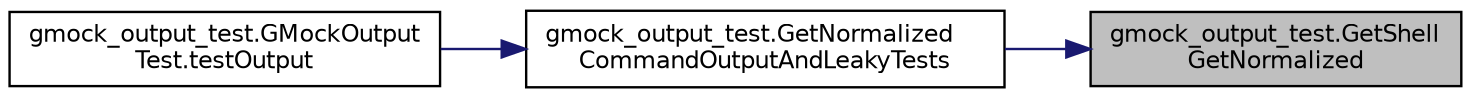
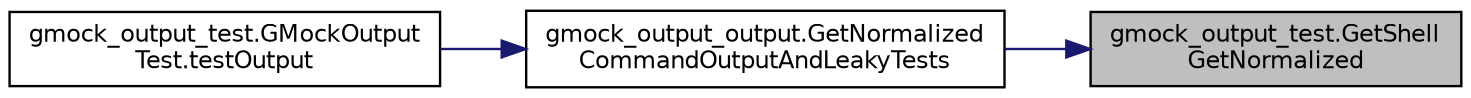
node "gmock_output_test.GetNormalized CommandOutputAndLeakyTests": label "gmock_output_test.GetNormalized CommandOutputAndLeakyTests" -> "gmock_output_output.GetNormalized CommandOutputAndLeakyTests"
